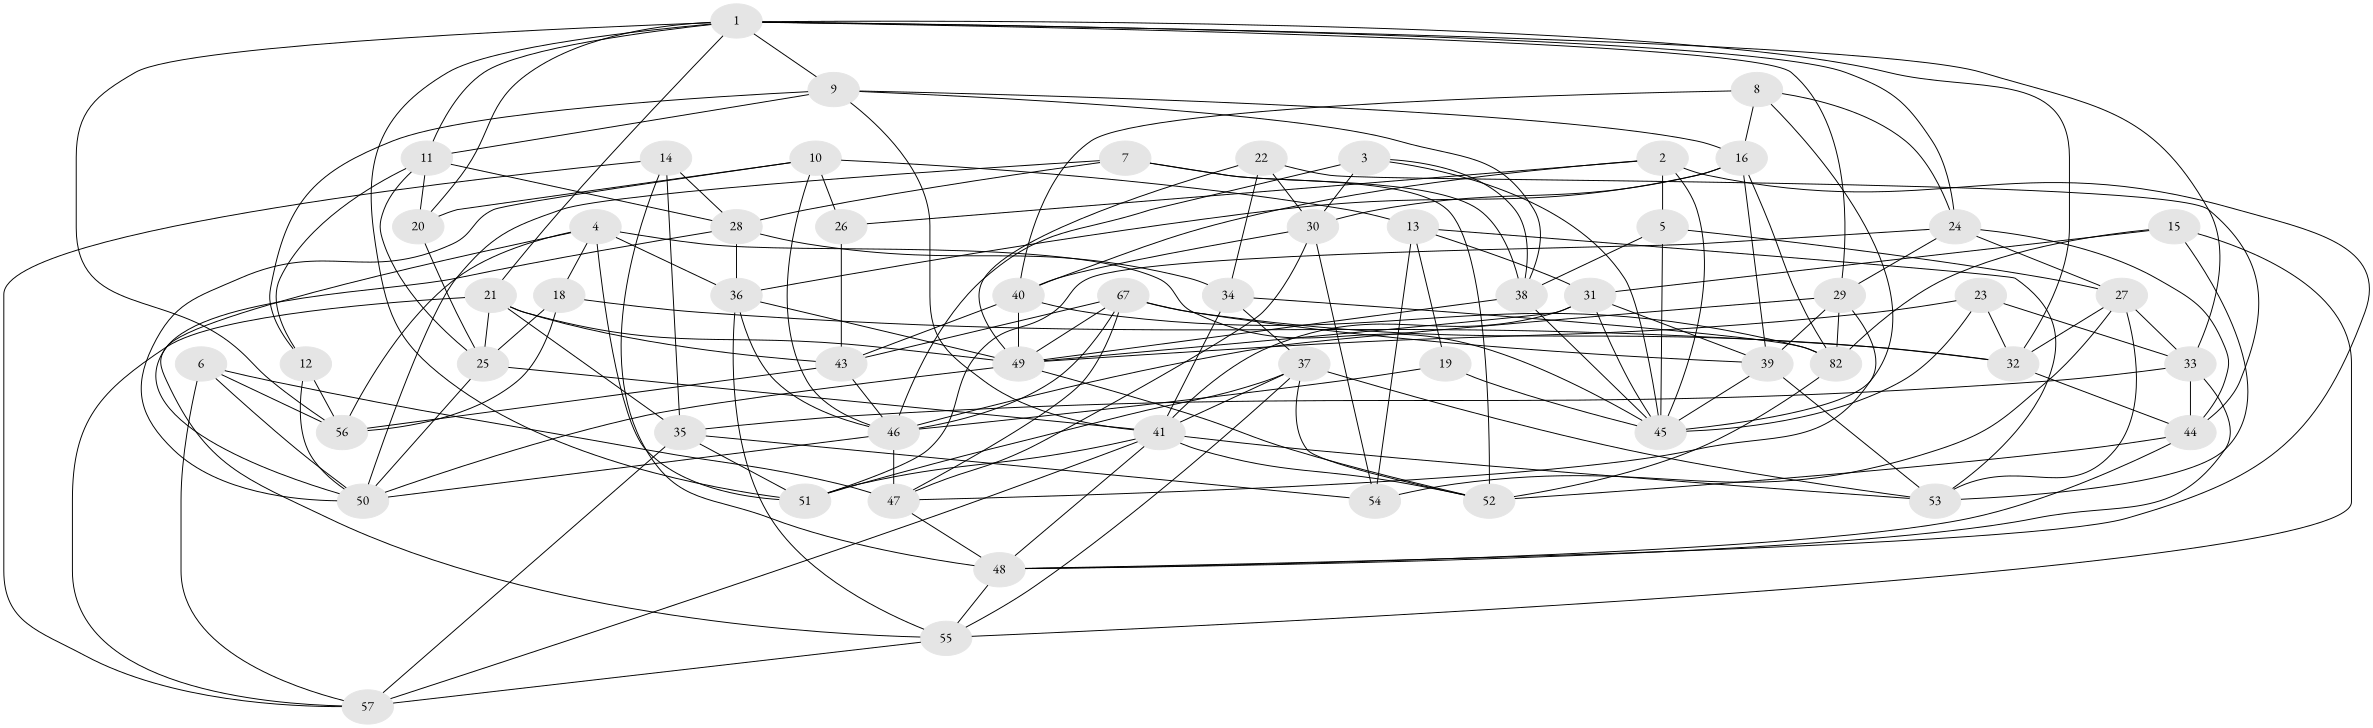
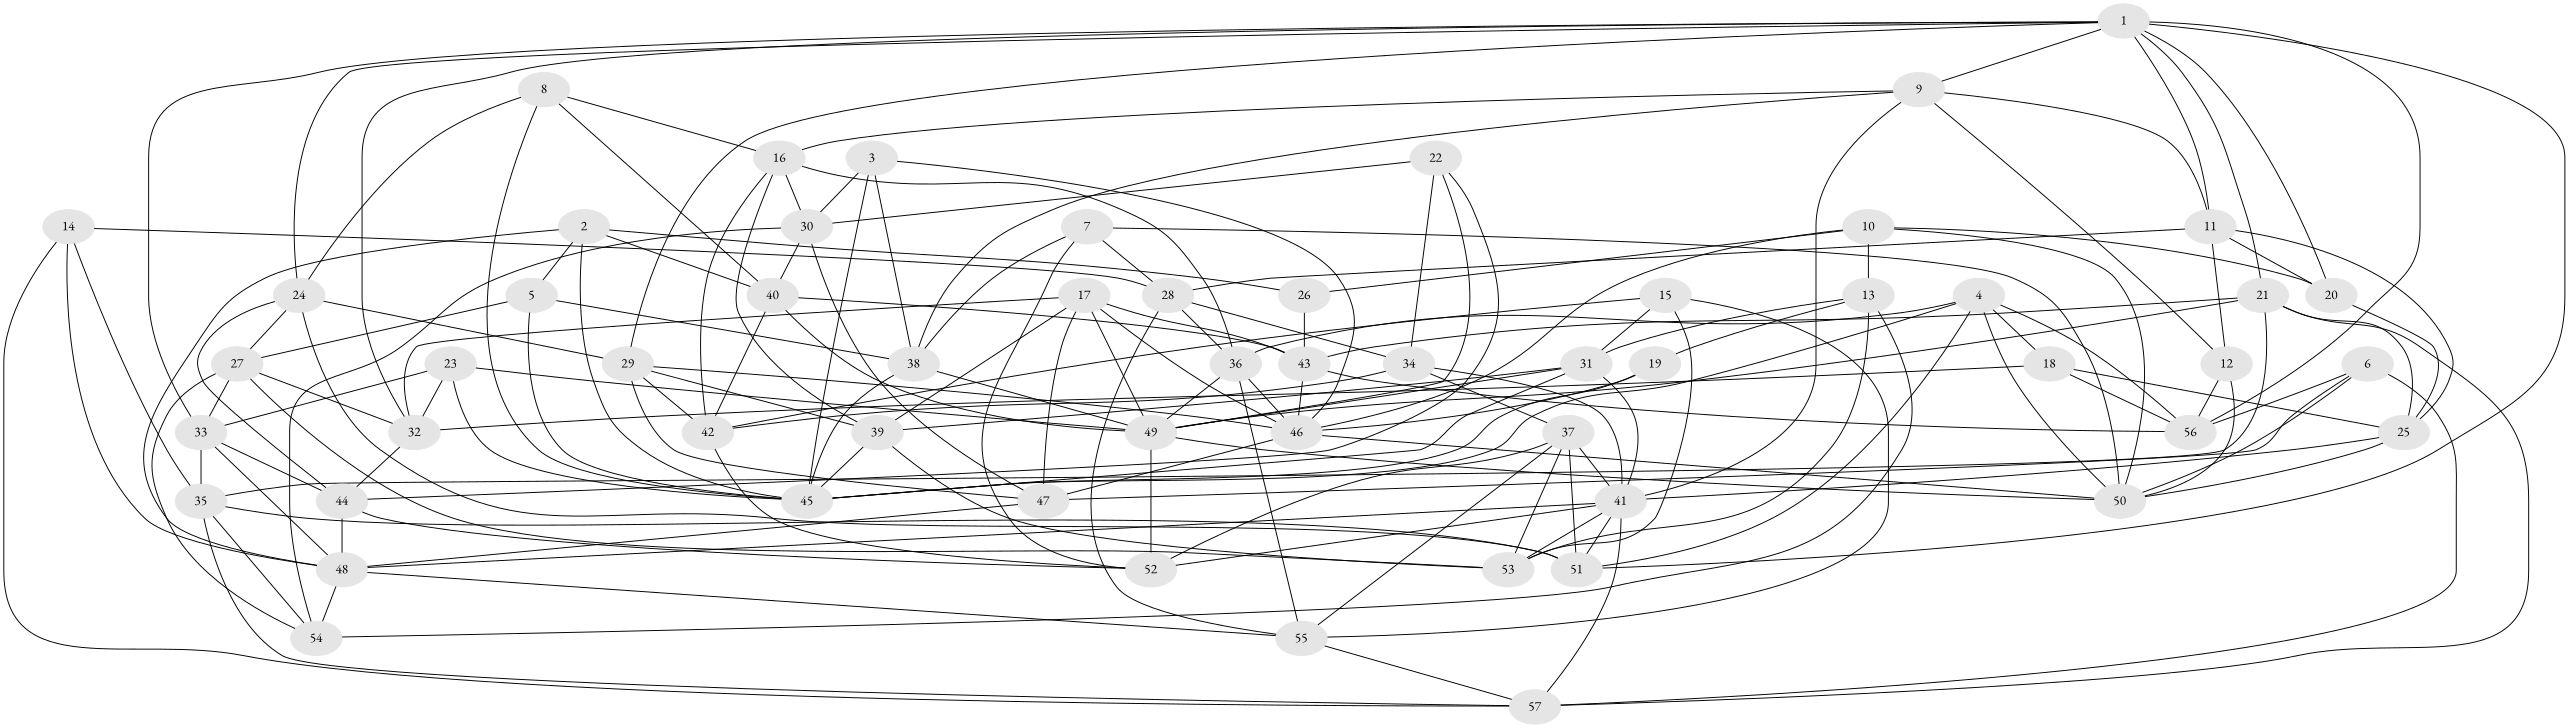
node "67": label "67" -> "17"
node "82": label "82" -> "42"
edge "48" -- "54": added
